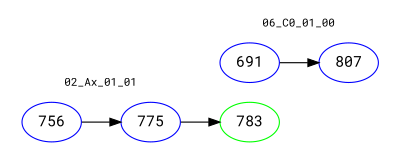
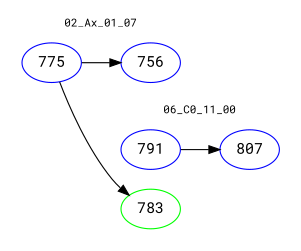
cluster "06_C0_01_00": label "06_C0_01_00" -> "06_C0_11_00"
node "691": label "691" -> "791"
cluster "02_Ax_01_01": label "02_Ax_01_01" -> "02_Ax_01_07"
edge "756" -> "775": reversed
